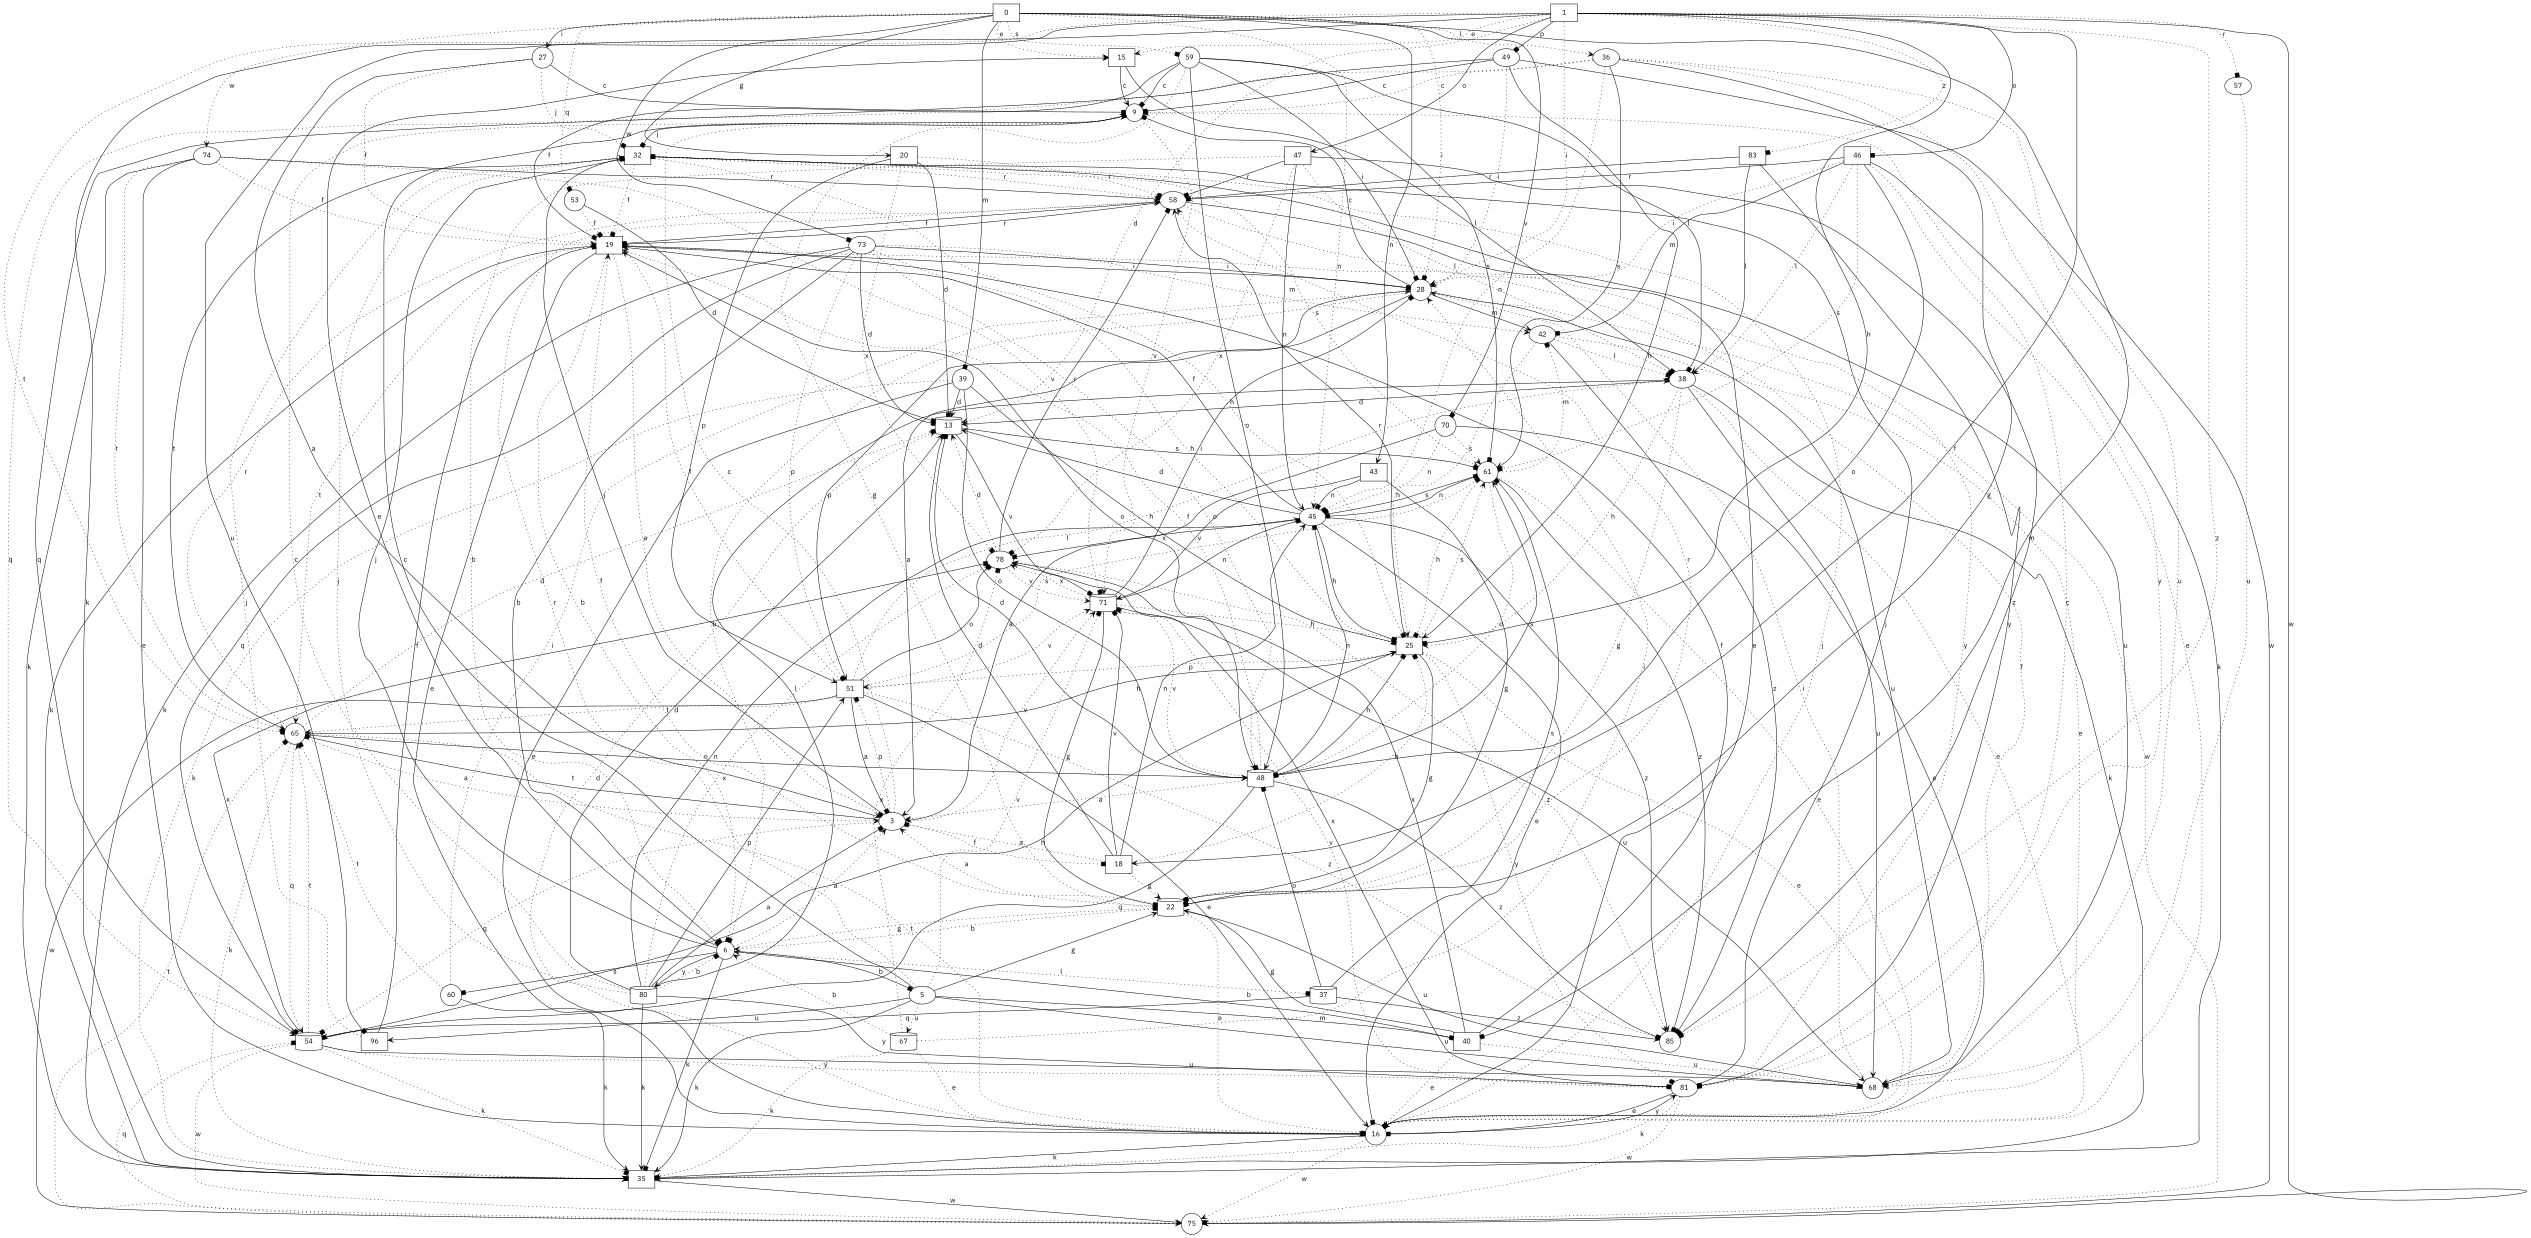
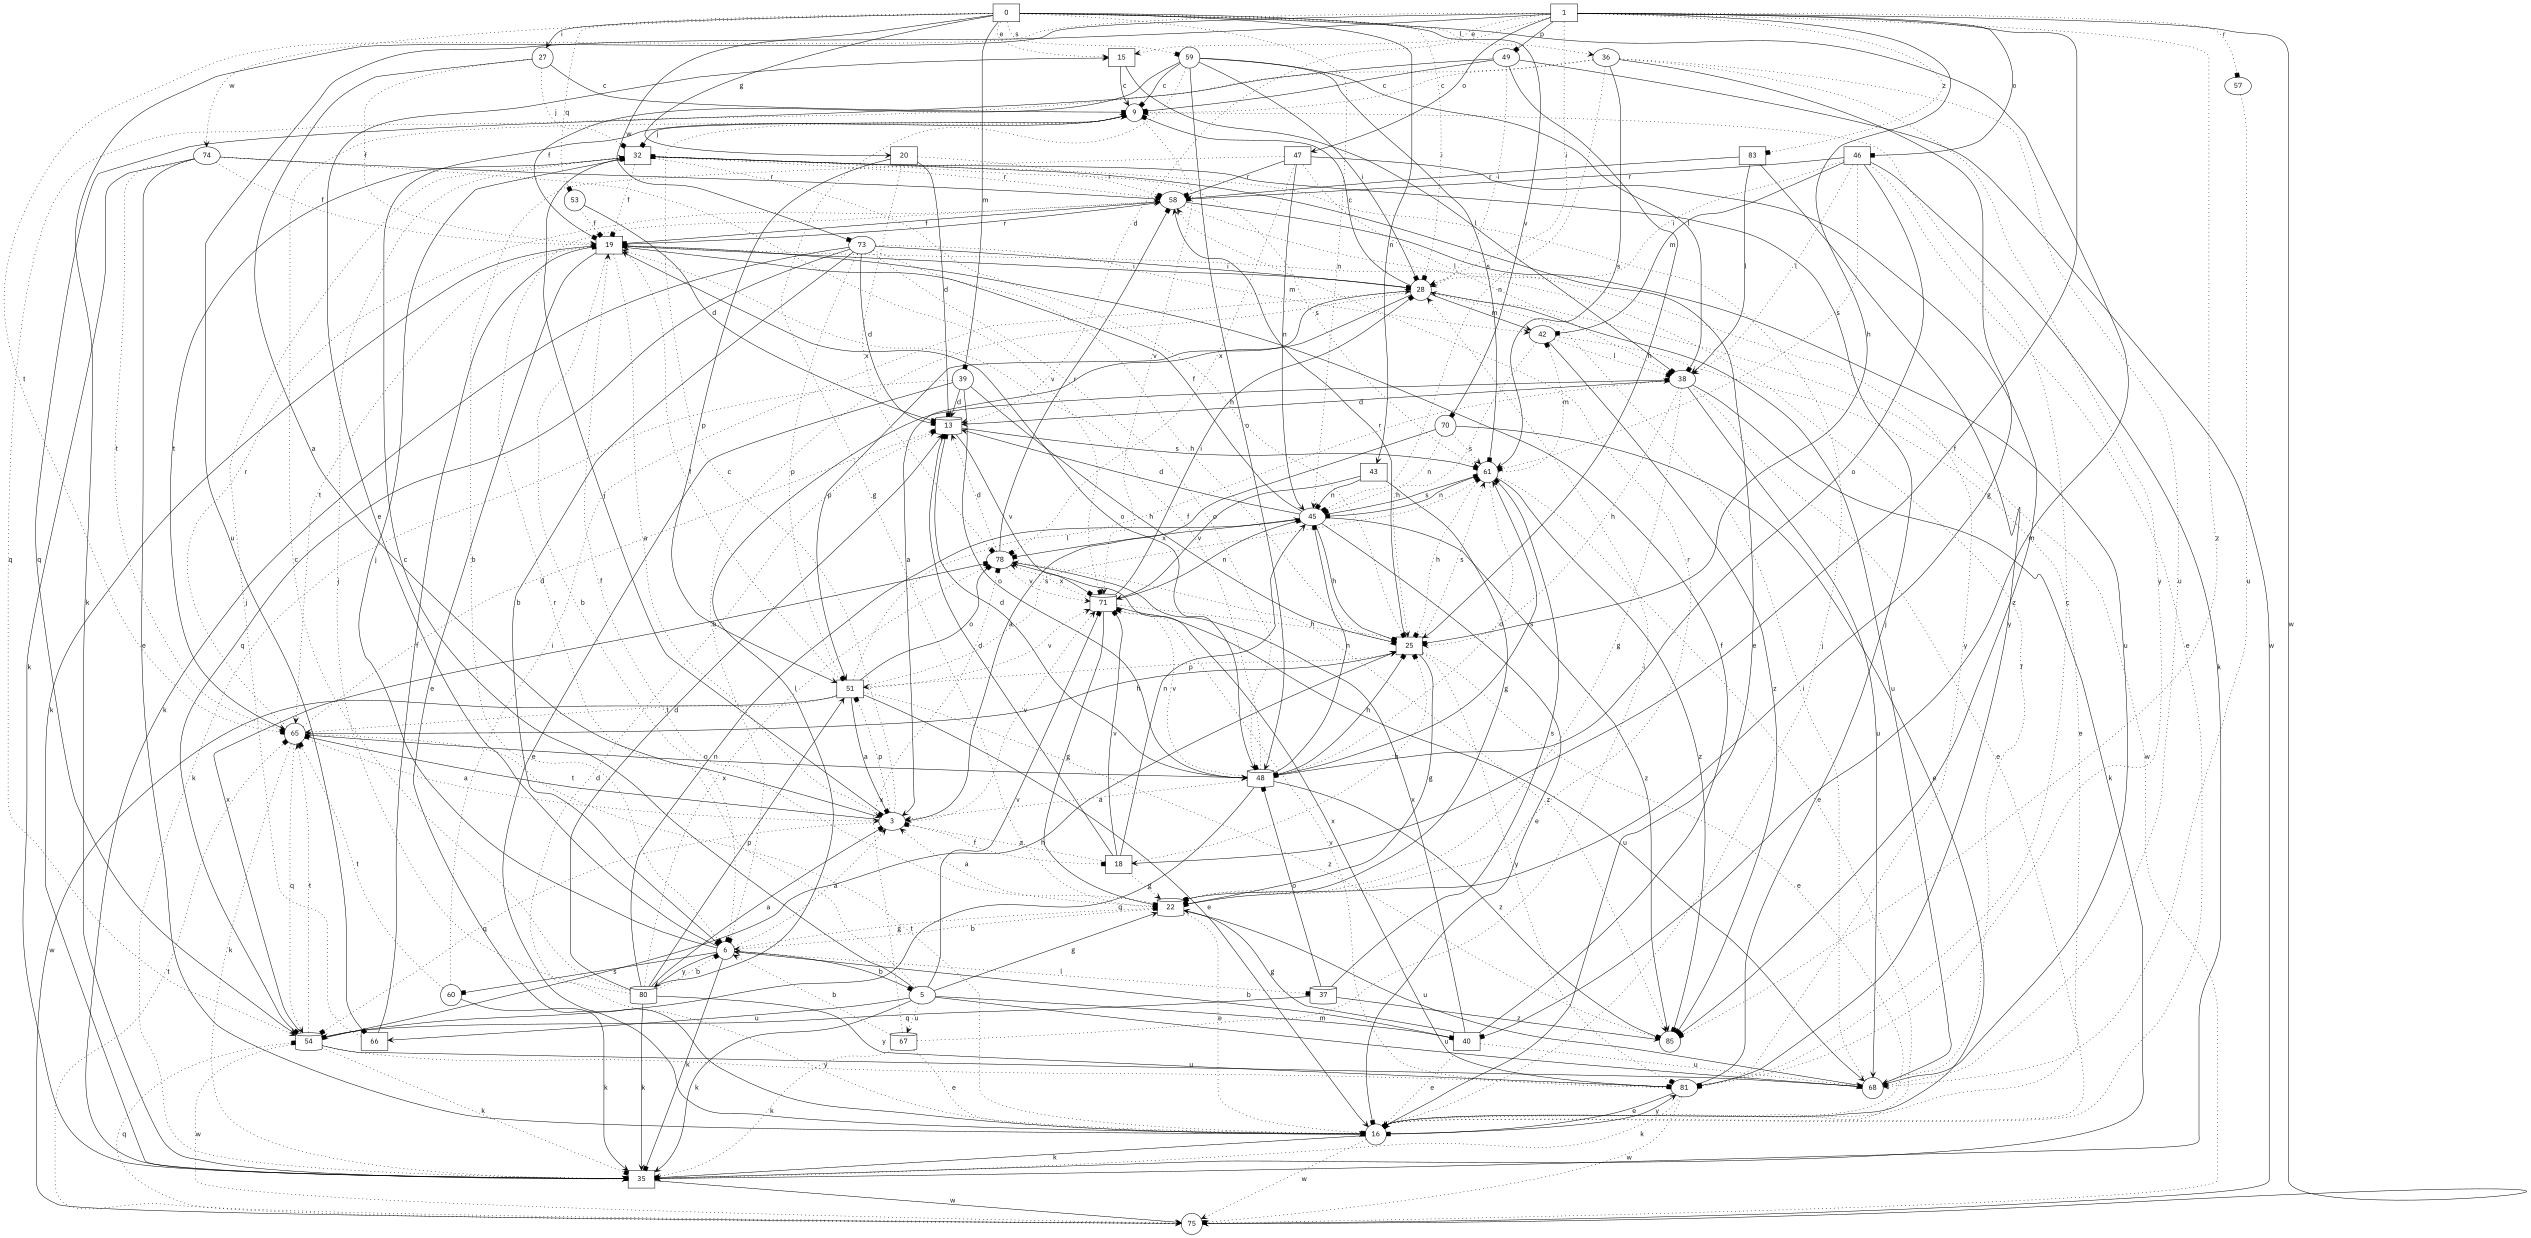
edge "5" -> "71": style dotted -> solid
node "96": label "96" -> "66"
